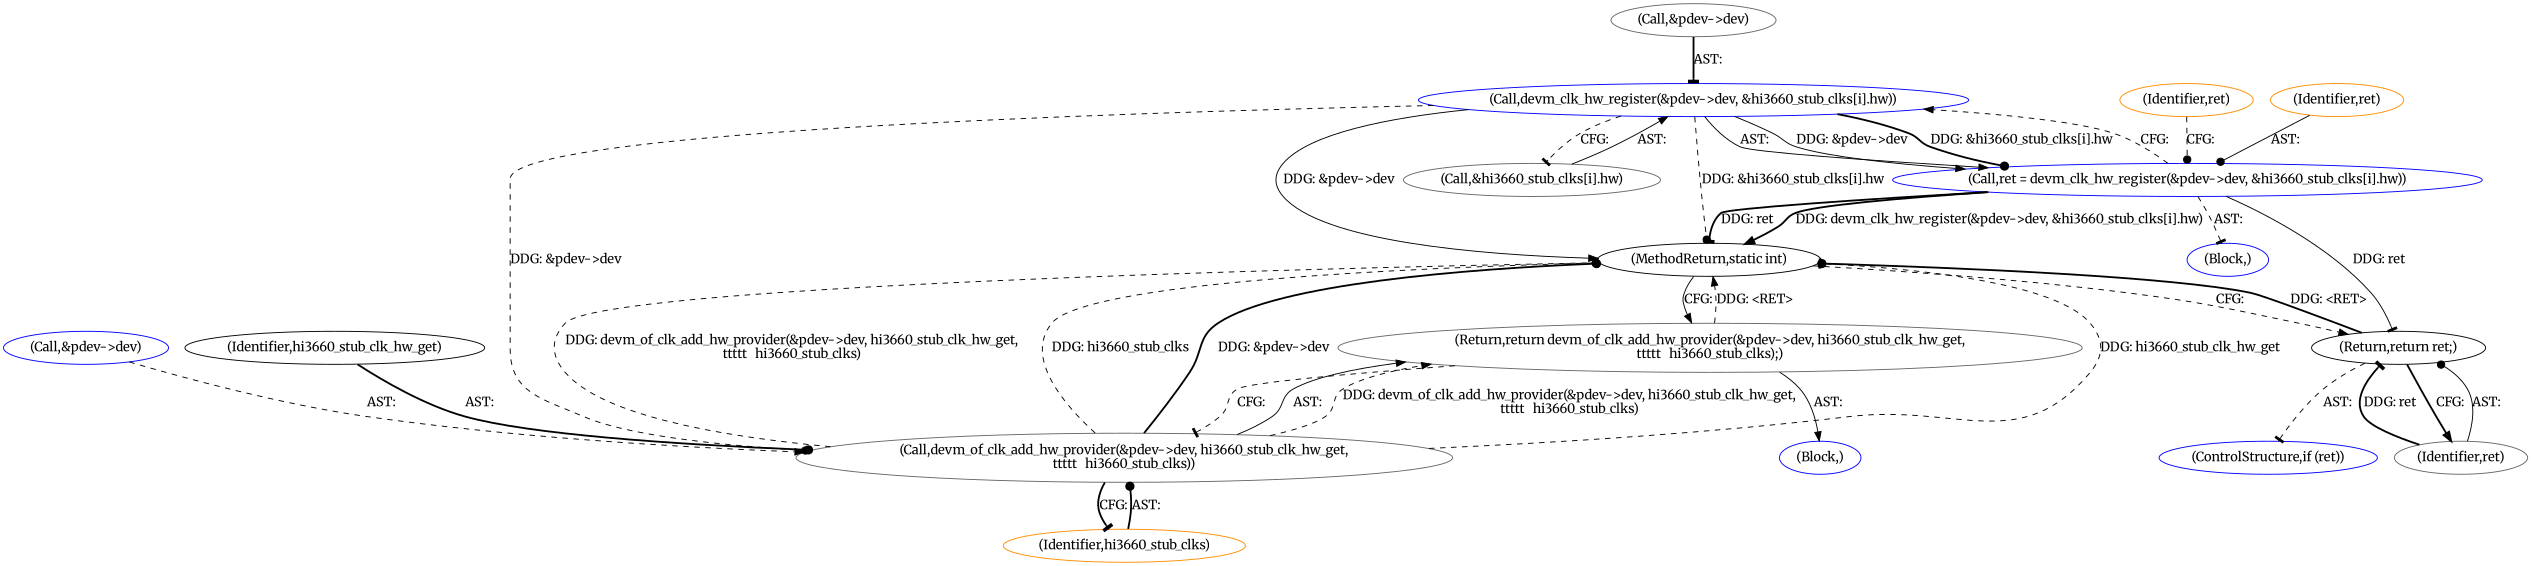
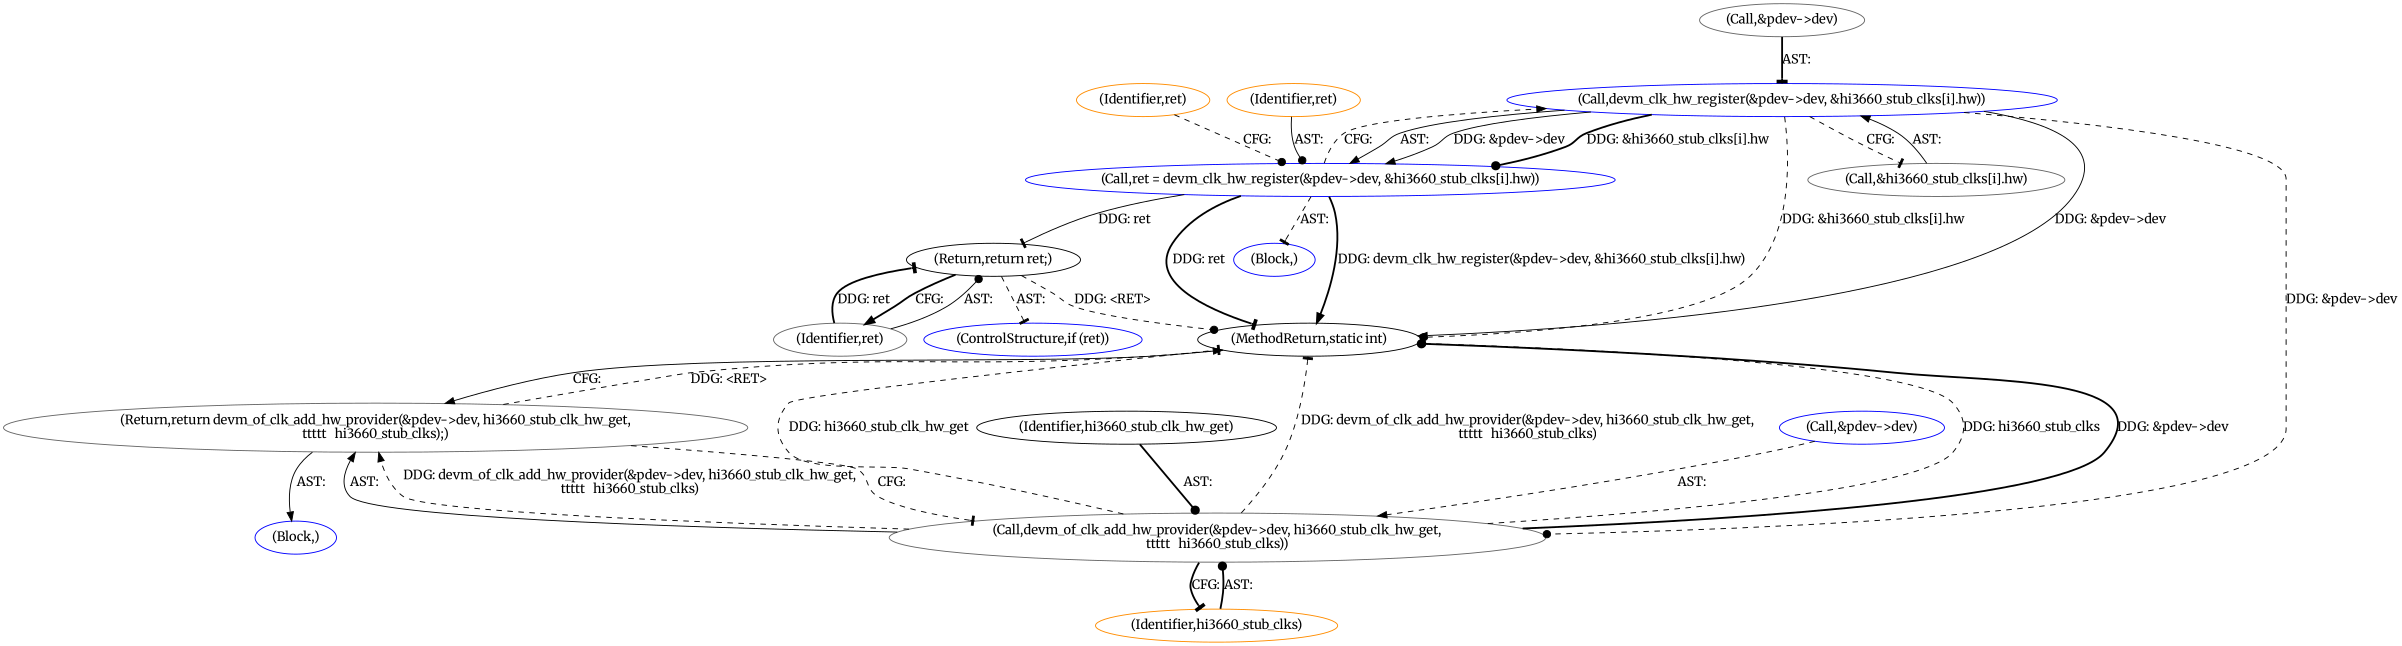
edge "(Return,return ret;)" -> "(MethodReturn,static int)": style bold -> dashed
edge "(MethodReturn,static int)" -> "(Return,return ret;)": removed, label "CFG:"
